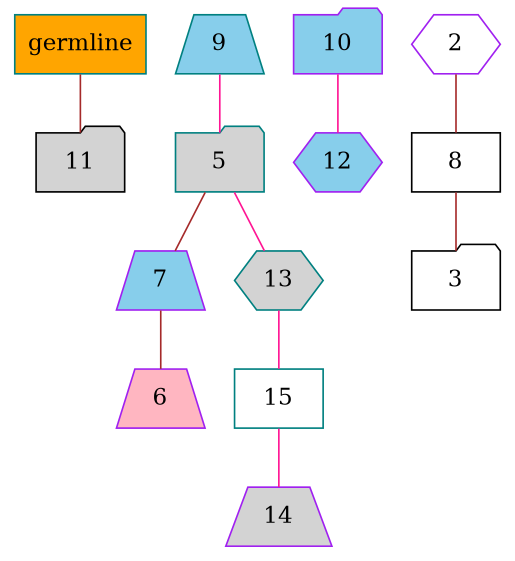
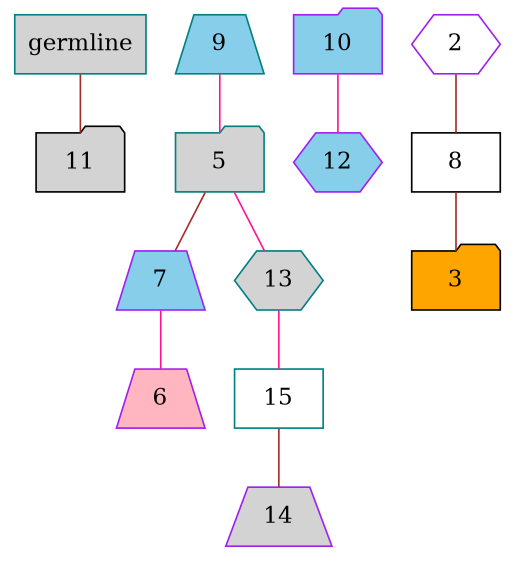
node "germline": fillcolor orange -> lightgrey
node "3": fillcolor white -> orange
edge "7" -- "6": color brown -> deeppink
edge "15" -- "14": color deeppink -> brown
